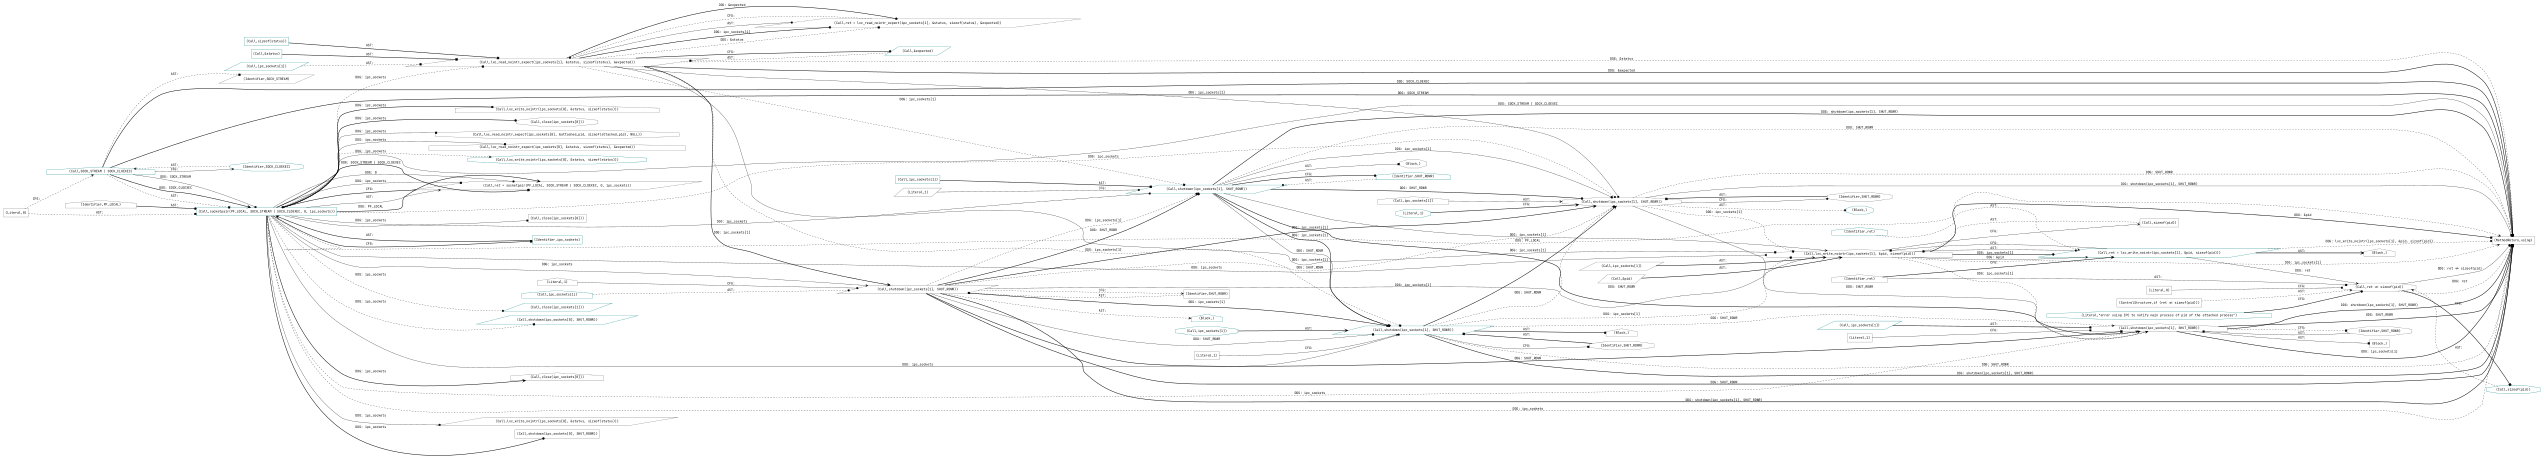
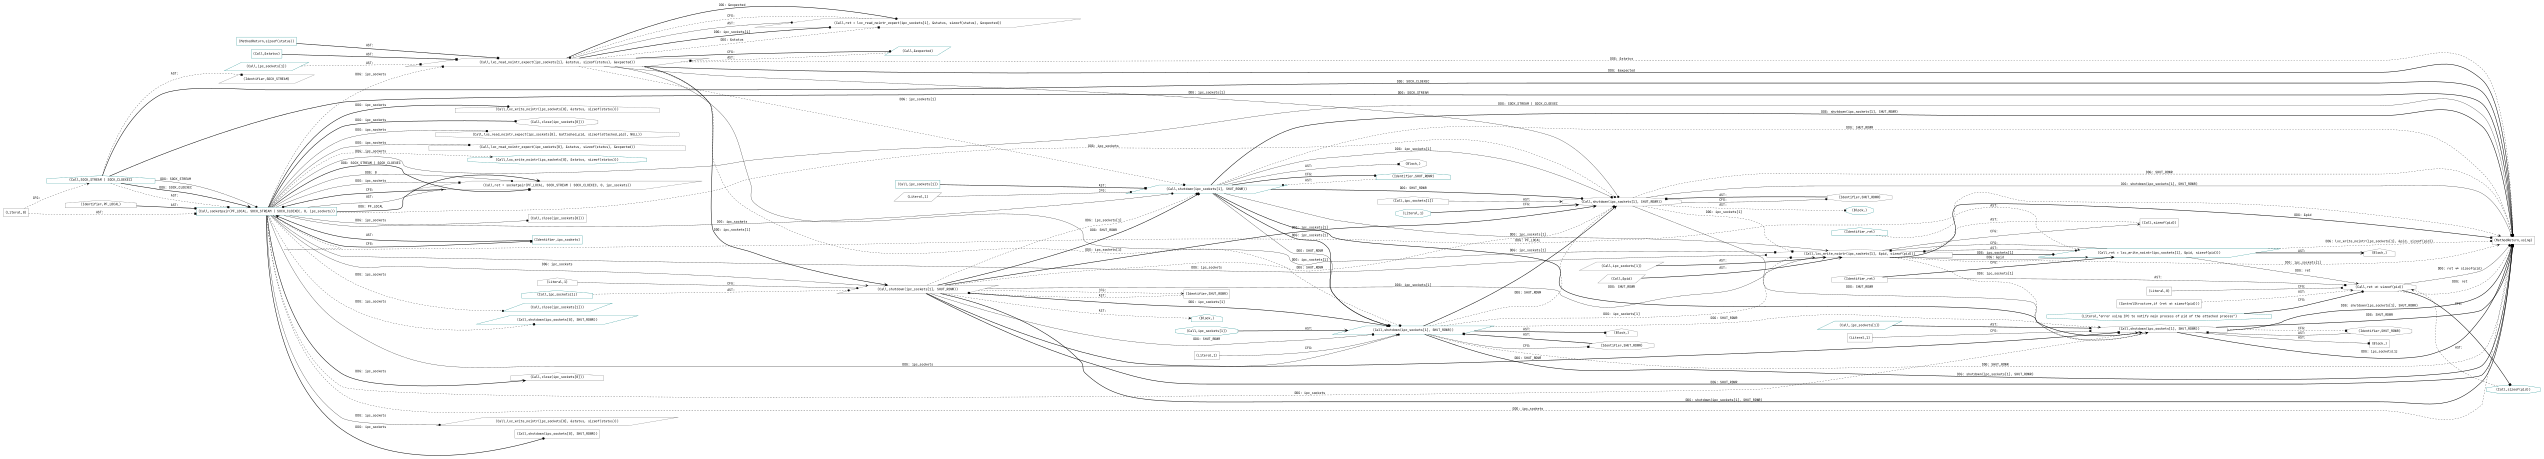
node "(Call,sizeof(status))": label "(Call,sizeof(status))" -> "(MethodReturn,sizeof(status))"
node "(Identifier,SOCK_CLOEXEC)": removed
